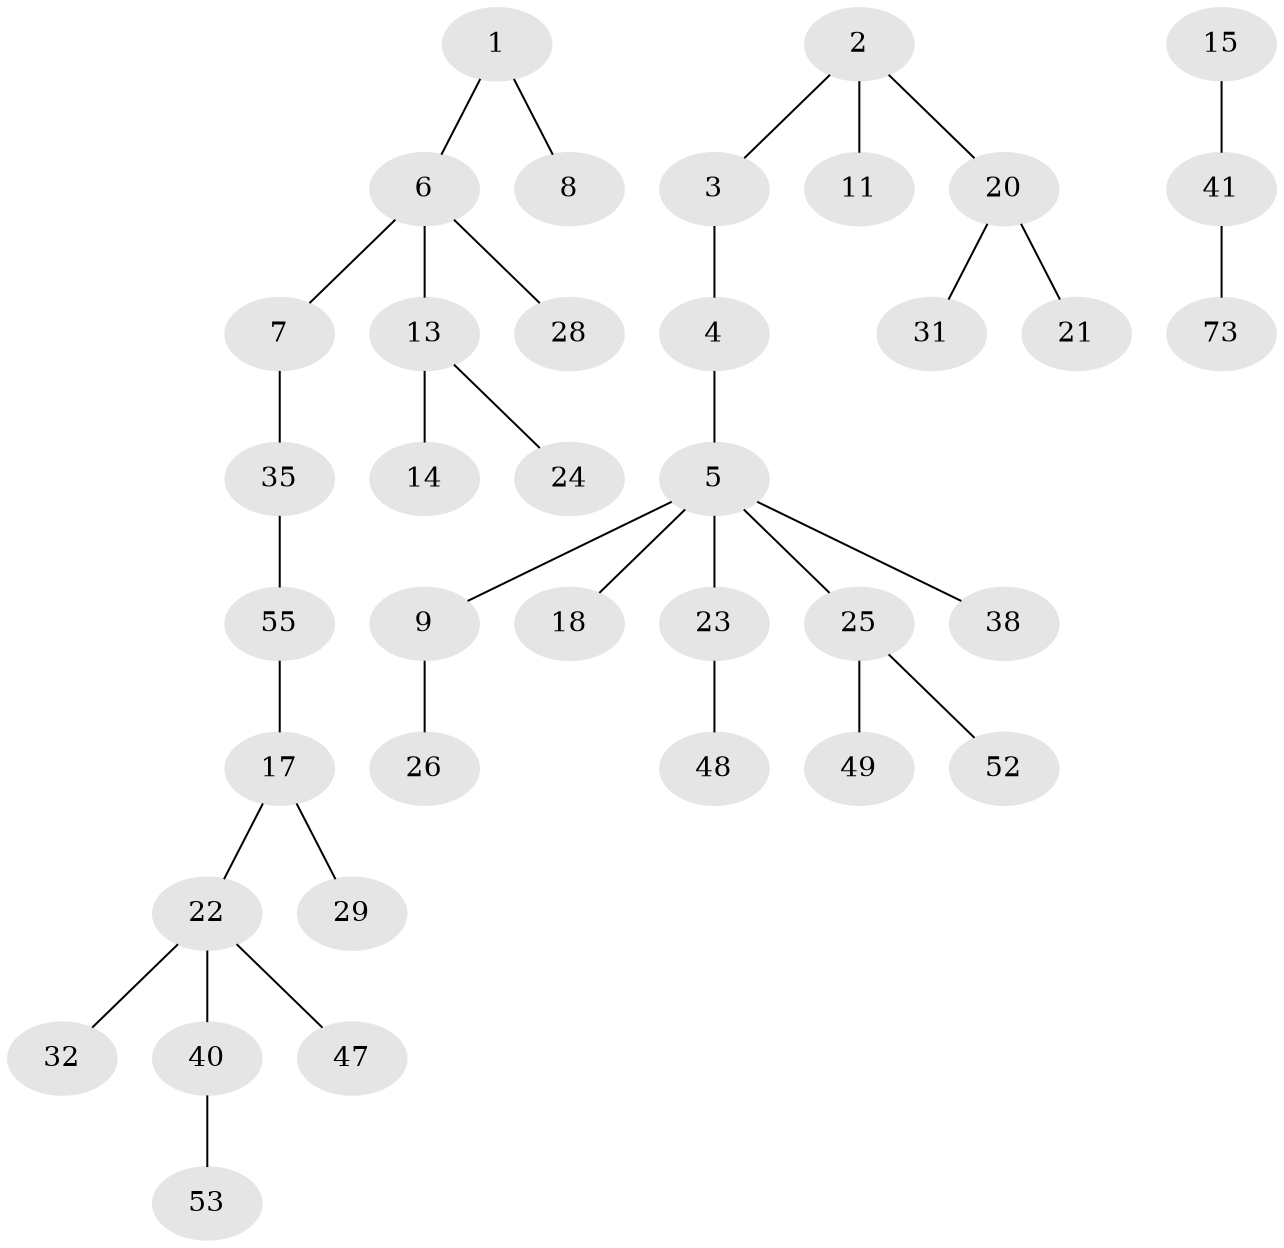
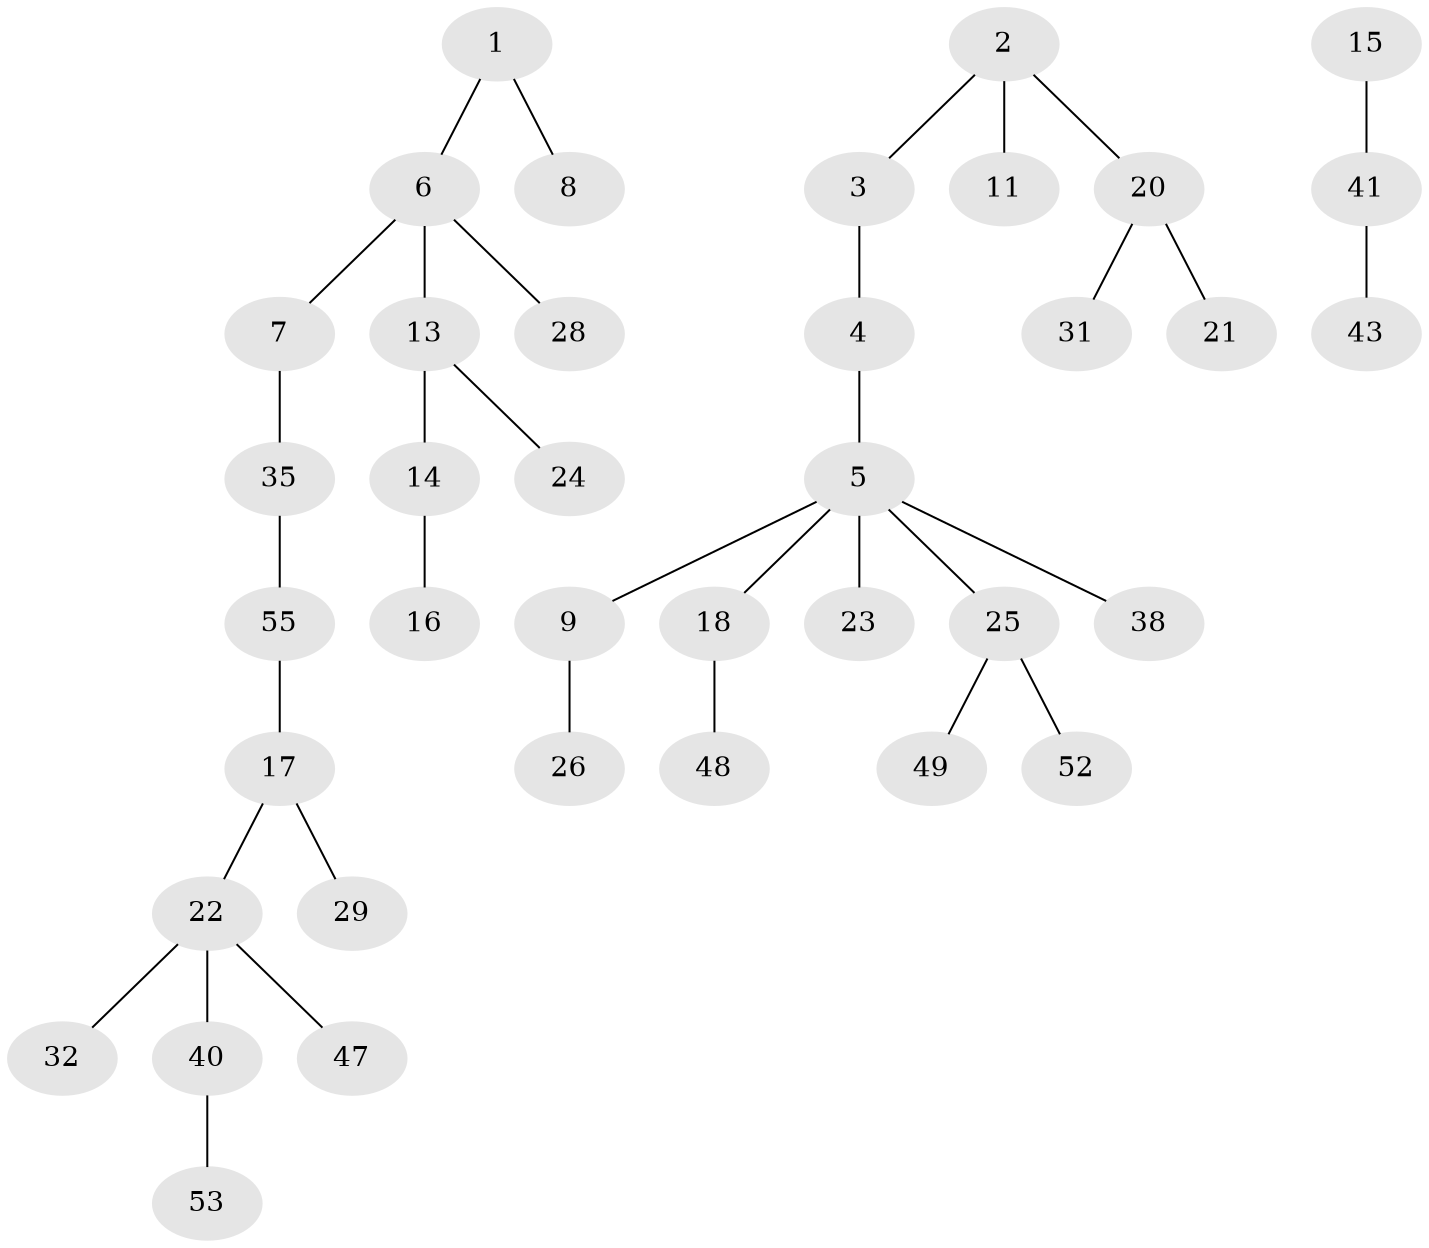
node "73": label "73" -> "43"
node "16": added
edge "23" -- "48": now "18" -- "48"
